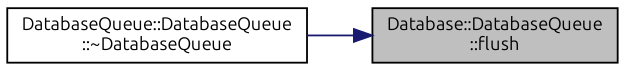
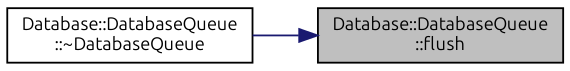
node "DatabaseQueue::DatabaseQueue ::~DatabaseQueue": label "DatabaseQueue::DatabaseQueue ::~DatabaseQueue" -> "Database::DatabaseQueue ::~DatabaseQueue"
